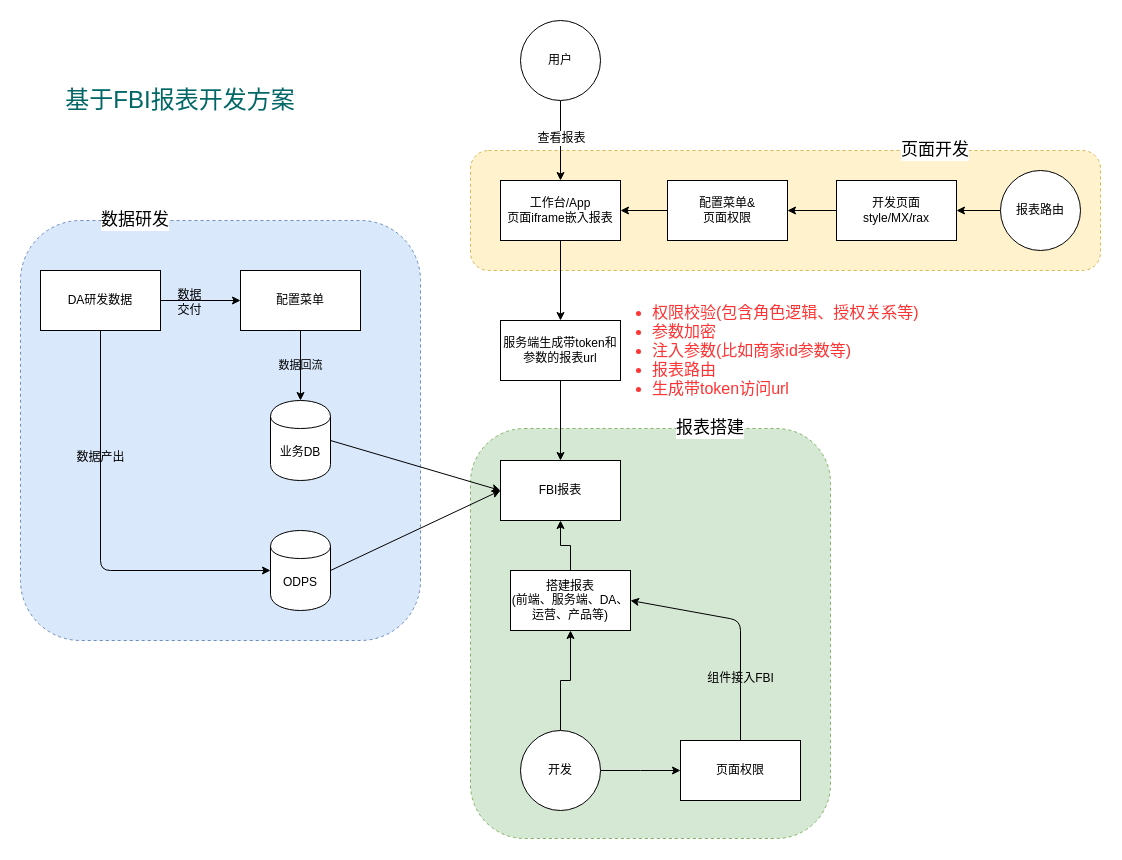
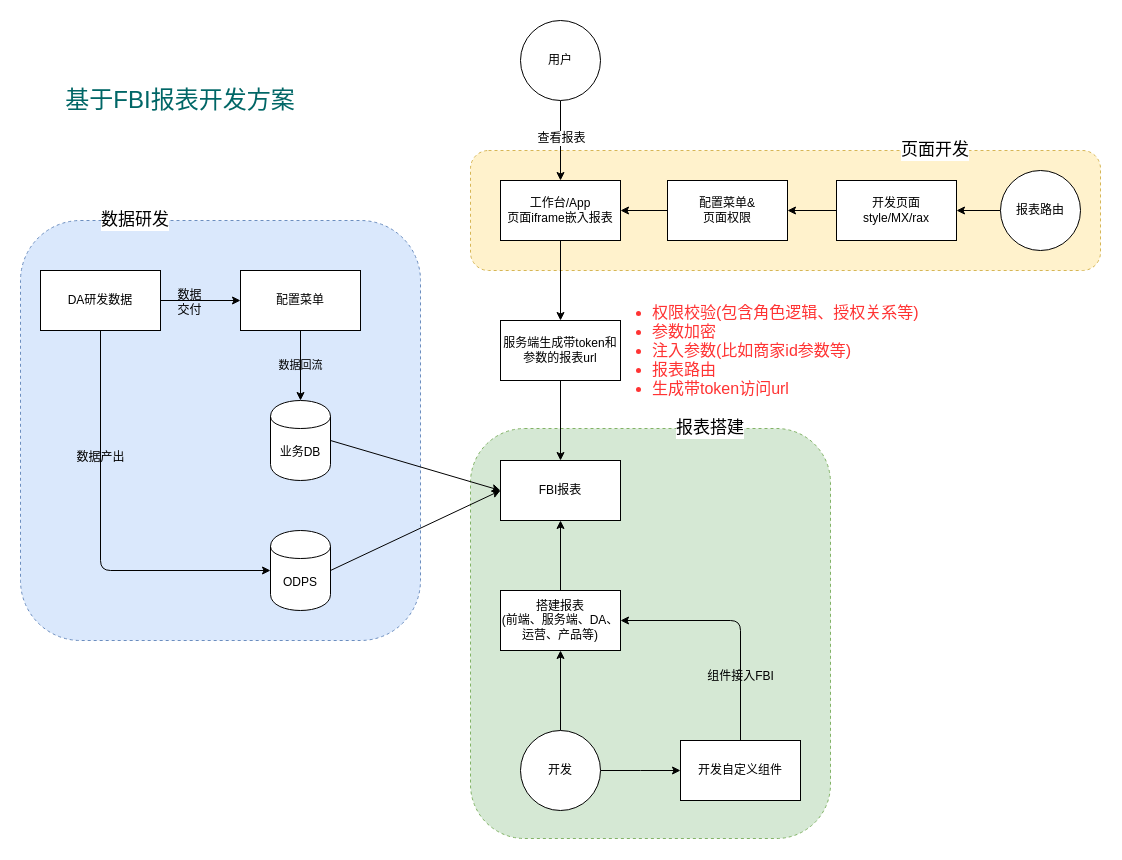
node "搭建报表 (前端、服务端、DA、运营、产品等)": moved (571, 601) -> (561, 621)
node "页面权限": label "页面权限" -> "开发自定义组件"
